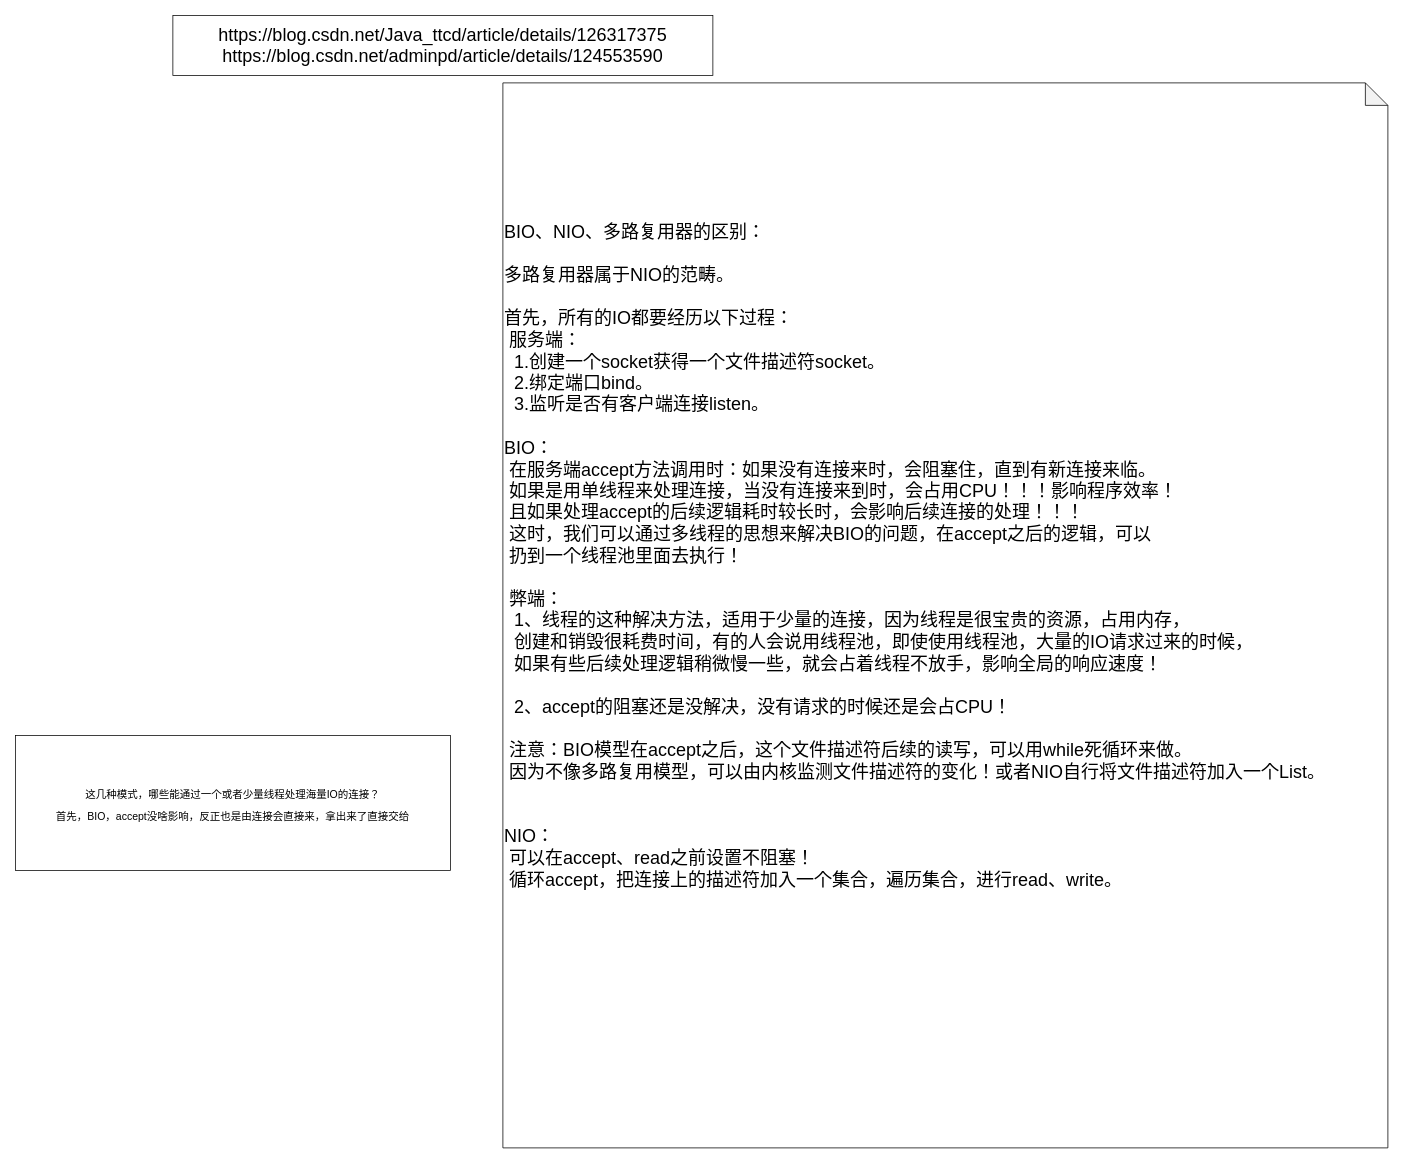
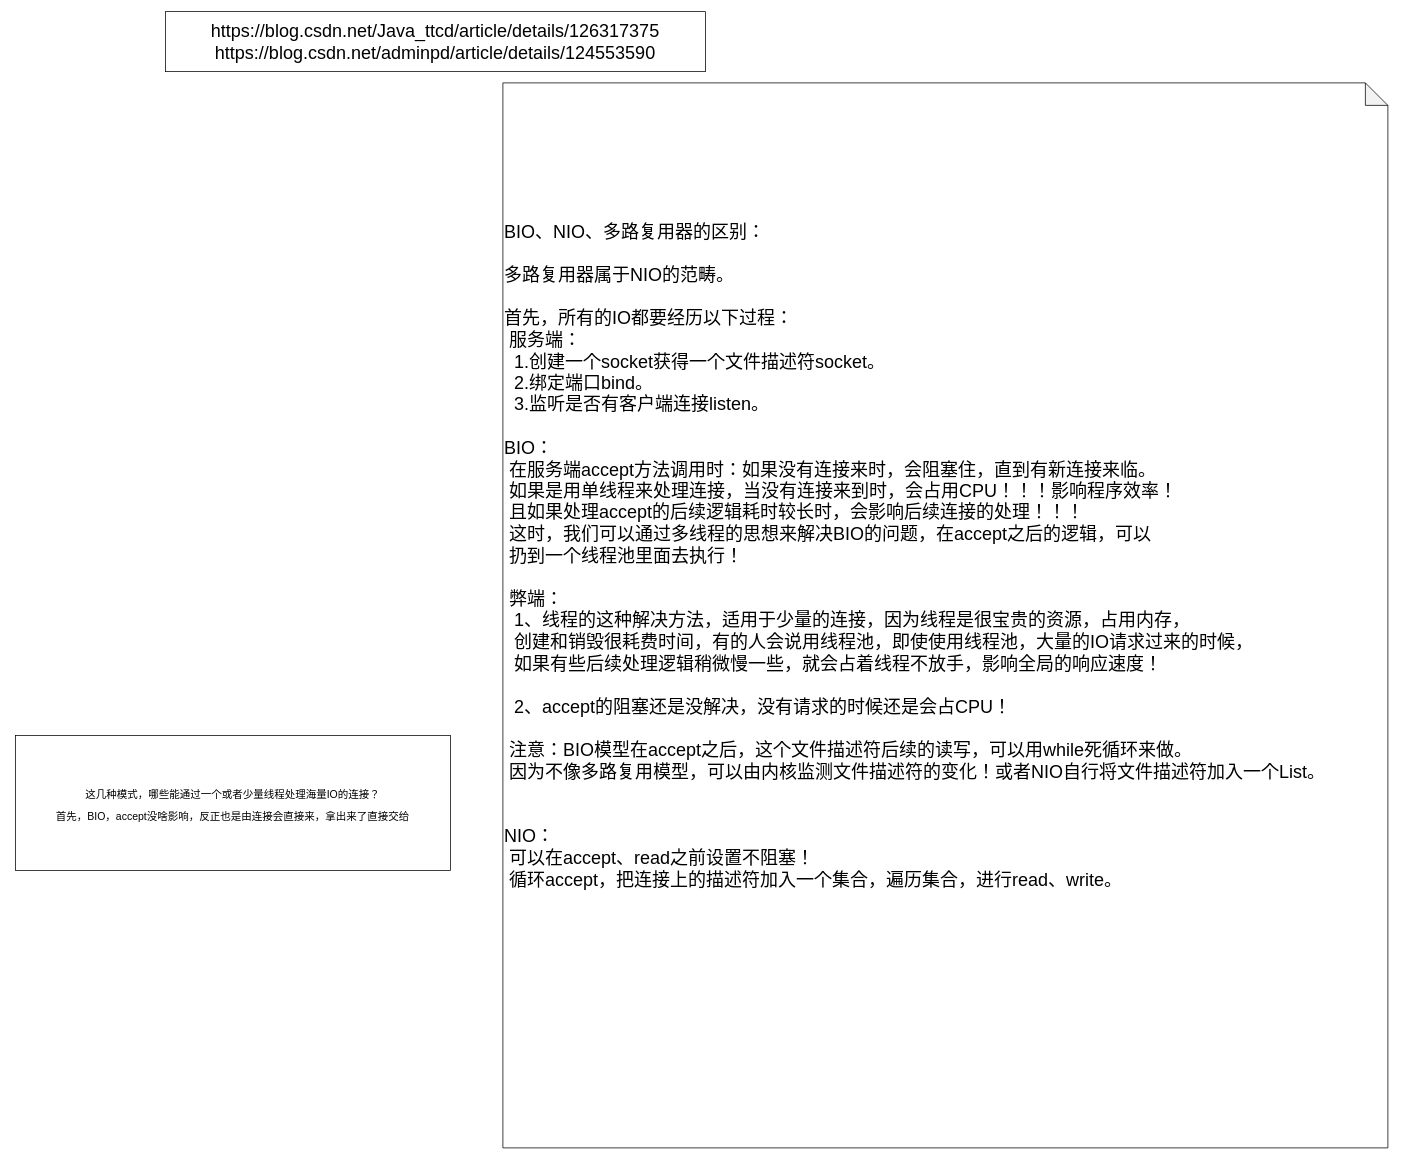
node "https://blog.csdn.net/Java_ttcd/article/details/126317375 https://blog.csdn.net/adminpd/article/details/124553590": moved (443, 45) -> (435, 42)
